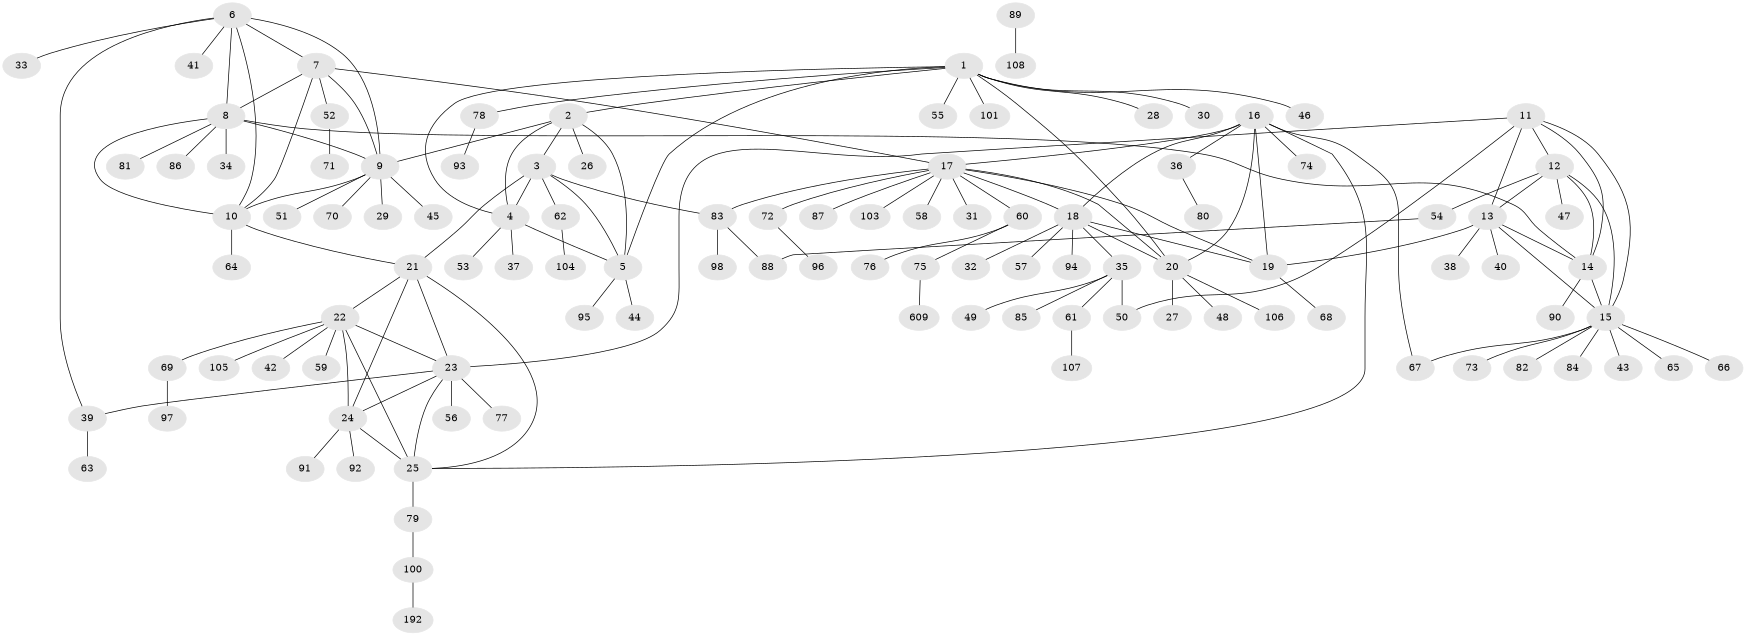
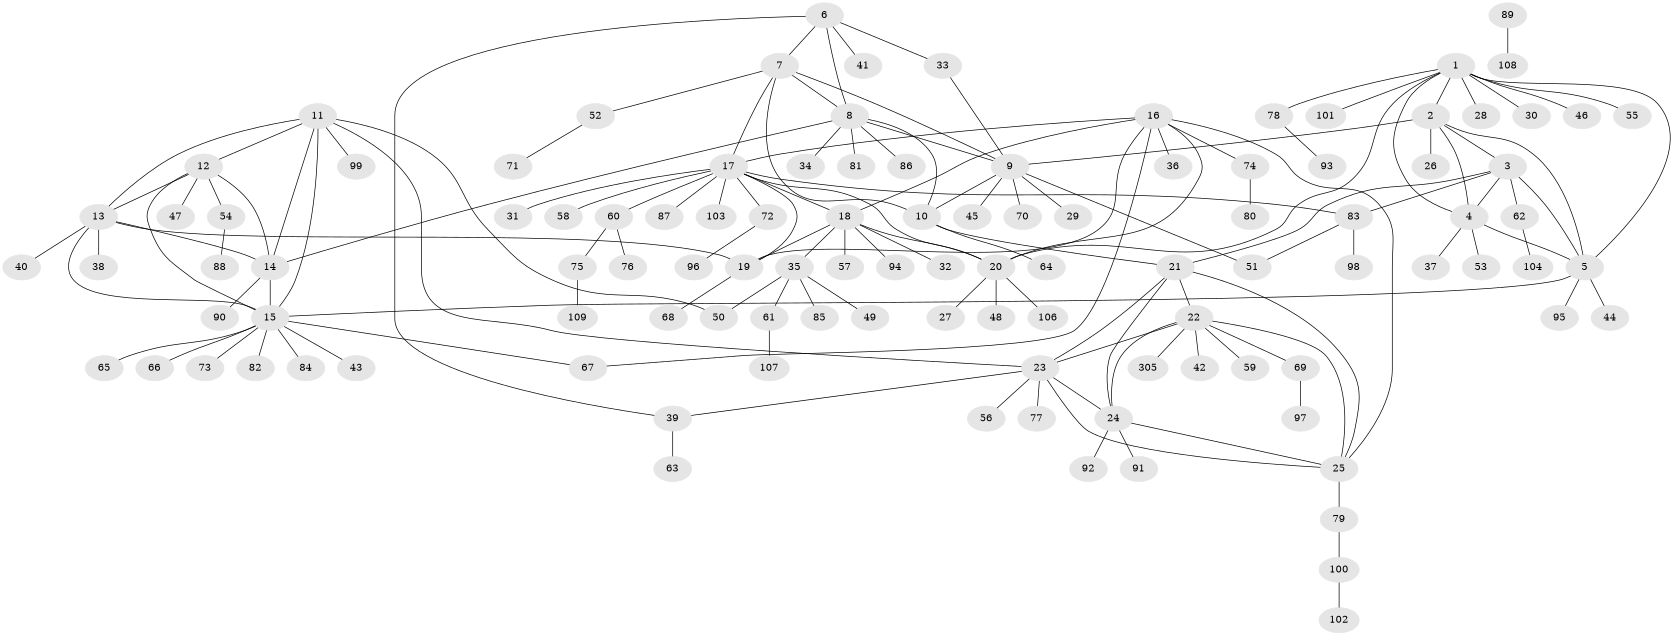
edge "6" -- "9": now "33" -- "9"
edge "6" -- "10": removed
node "99": added
edge "36" -- "80": now "74" -- "80"
edge "83" -- "88": now "83" -- "51"
edge "5" -- "15": added
node "609": label "609" -> "109"
node "105": label "105" -> "305"
node "192": label "192" -> "102"
